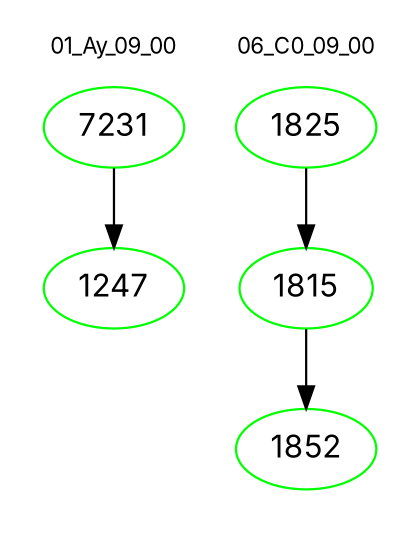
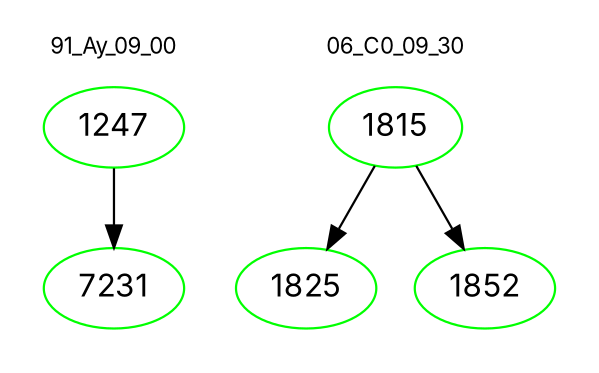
cluster "01_Ay_09_00": label "01_Ay_09_00" -> "91_Ay_09_00"
cluster "06_C0_09_00": label "06_C0_09_00" -> "06_C0_09_30"
edge "7231" -> "1247": reversed
edge "1825" -> "1815": reversed
